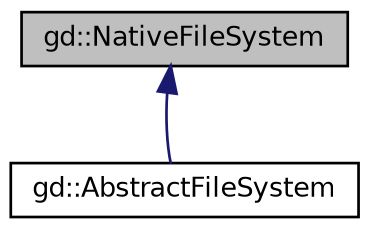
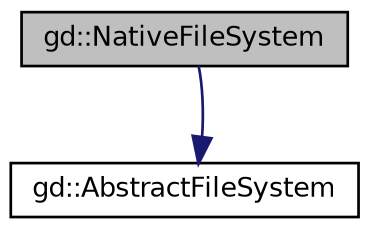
edge "gd::AbstractFileSystem" -> "gd::NativeFileSystem": reversed
